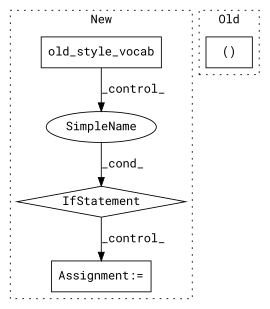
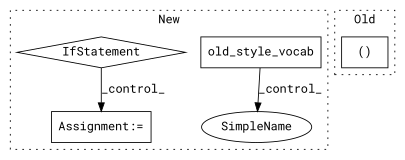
edge "SimpleName" -> "IfStatement": removed, label "_cond_"
